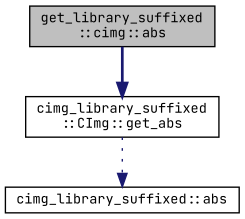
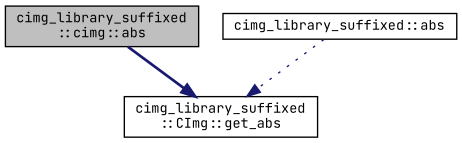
node "get_library_suffixed ::cimg::abs": label "get_library_suffixed ::cimg::abs" -> "cimg_library_suffixed ::cimg::abs"
edge "cimg_library_suffixed ::CImg::get_abs" -> "cimg_library_suffixed::abs": reversed
